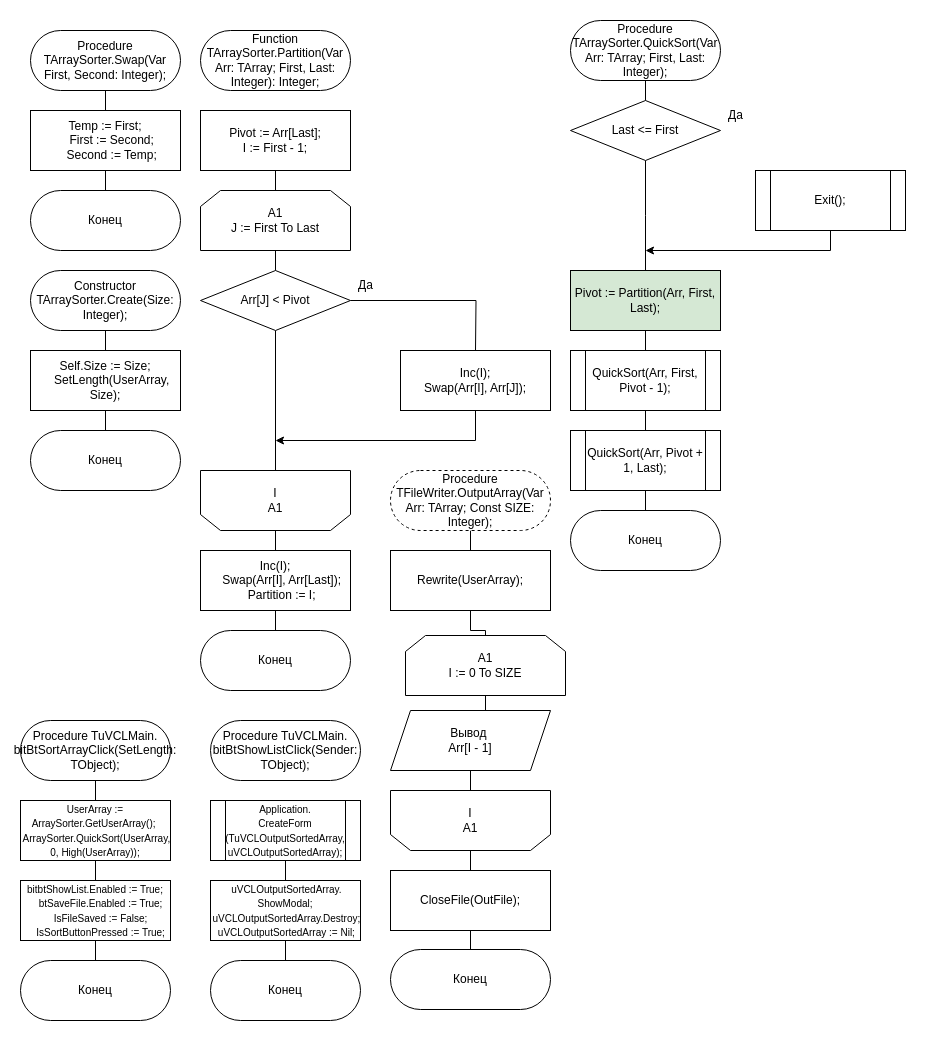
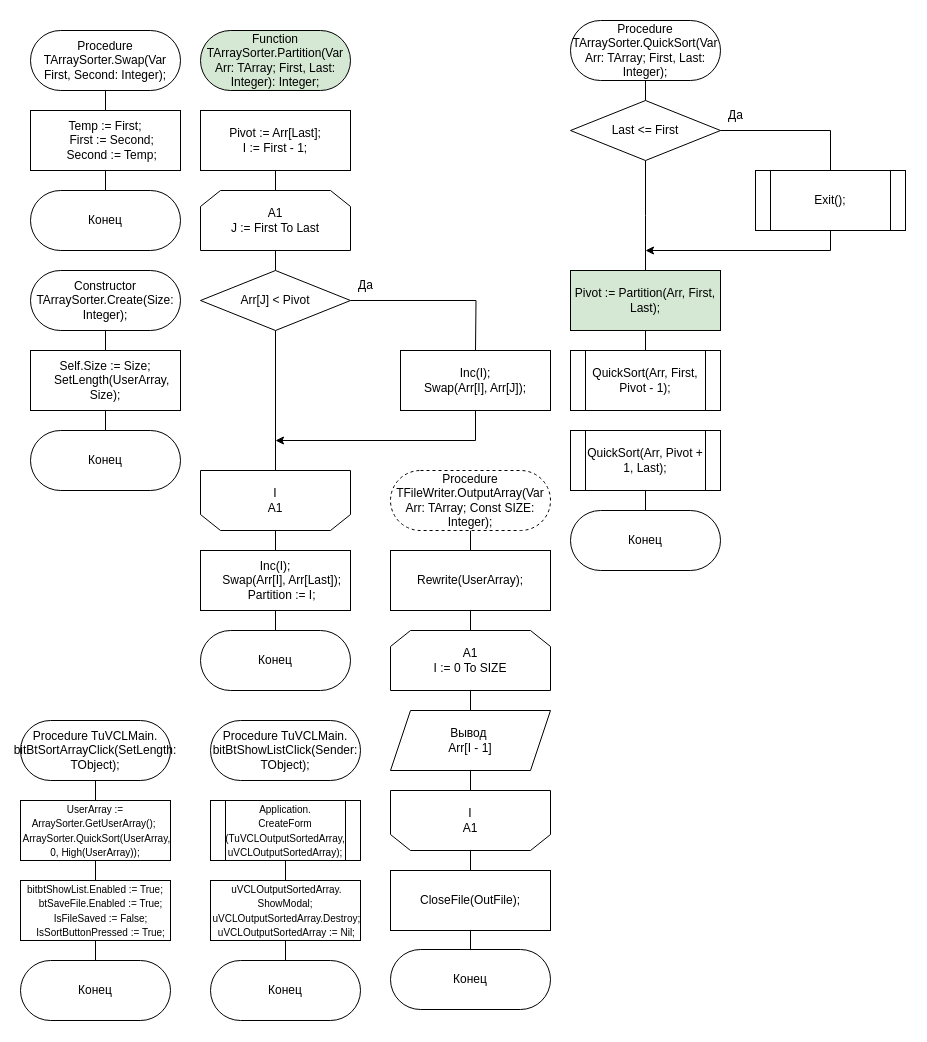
node "Function TArraySorter.Partition(Var Arr: TArray; First, Last: Integer): Integer;": fillcolor #ffffff -> #d5e8d4
edge "Last <= First" -- "Exit();": added
edge "QuickSort(Arr, First, Pivot - 1);" -- "QuickSort(Arr, Pivot + 1, Last);": removed
node "A1 I := 0 To SIZE": moved (486, 666) -> (471, 661)
